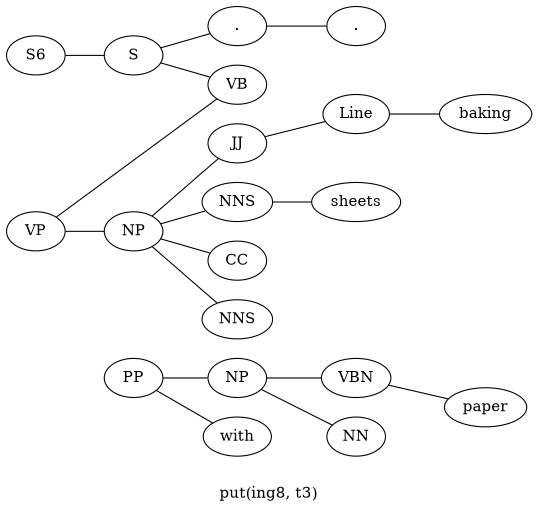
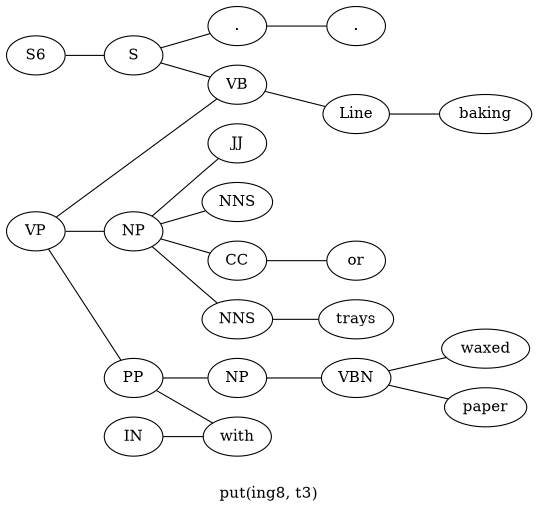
edge "Line" -- "JJ": now "Line" -- "VB"
node "sheets": removed
node "or": added
edge "VP" -- "PP": added
node "trays": added
node "waxed": added
node "IN": added
node "NN": removed
